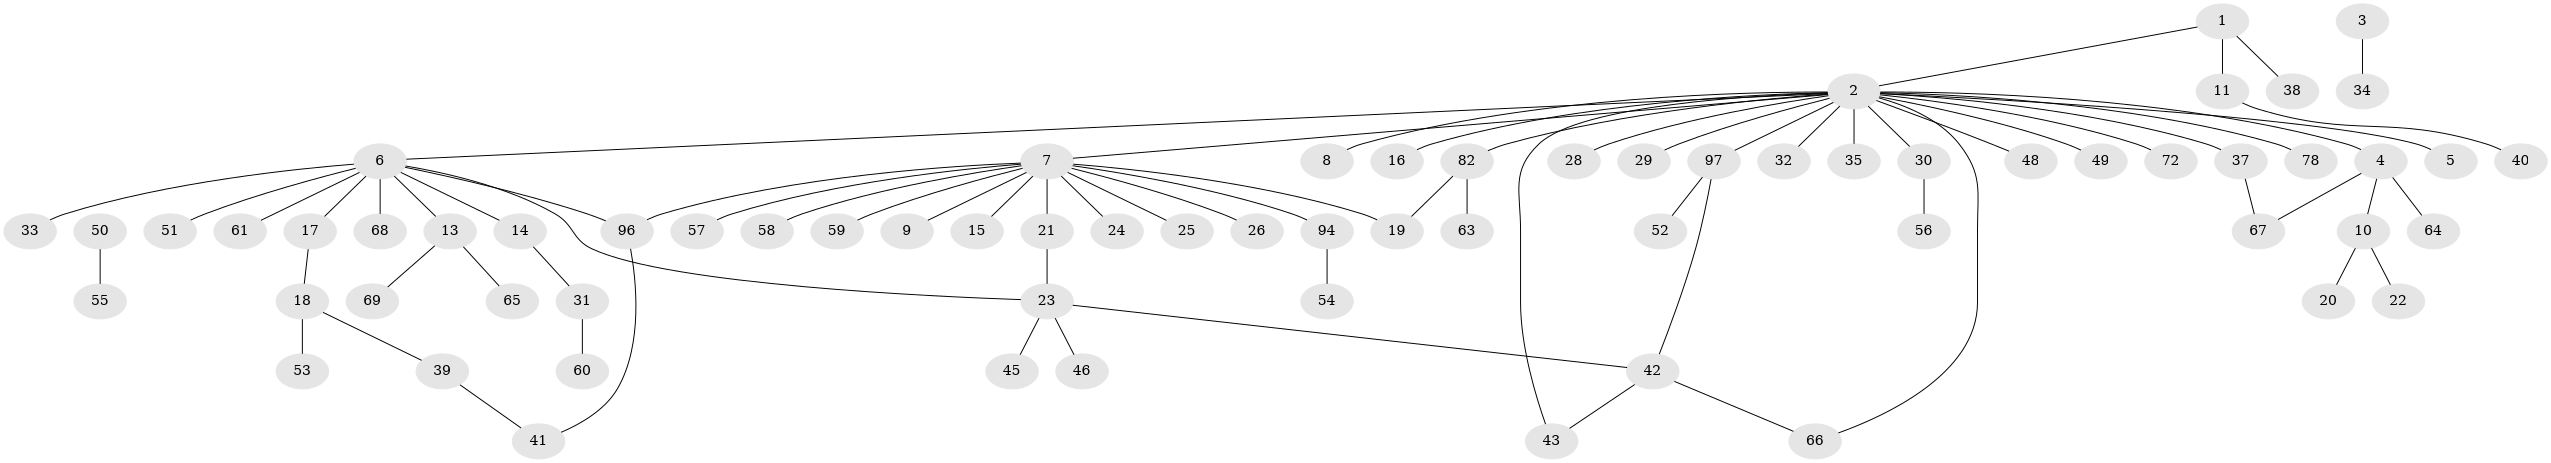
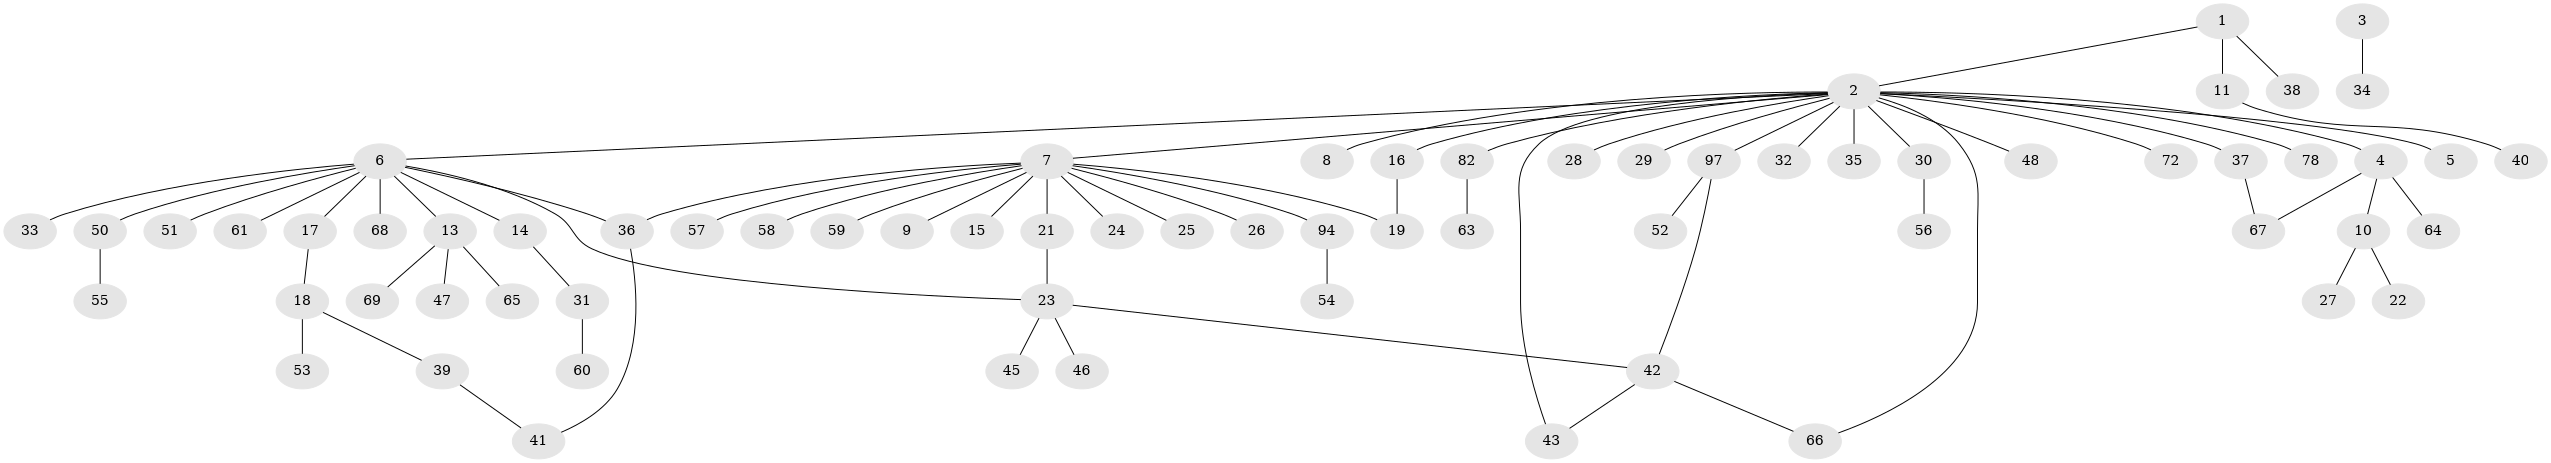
node "49": removed
edge "6" -- "50": added
edge "82" -- "19": now "16" -- "19"
node "96": label "96" -> "36"
node "47": added
node "20": label "20" -> "27"
